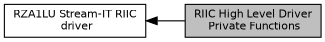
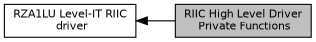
node "RZA1LU Stream-IT RIIC driver": label "RZA1LU Stream-IT RIIC driver" -> "RZA1LU Level-IT RIIC driver"
